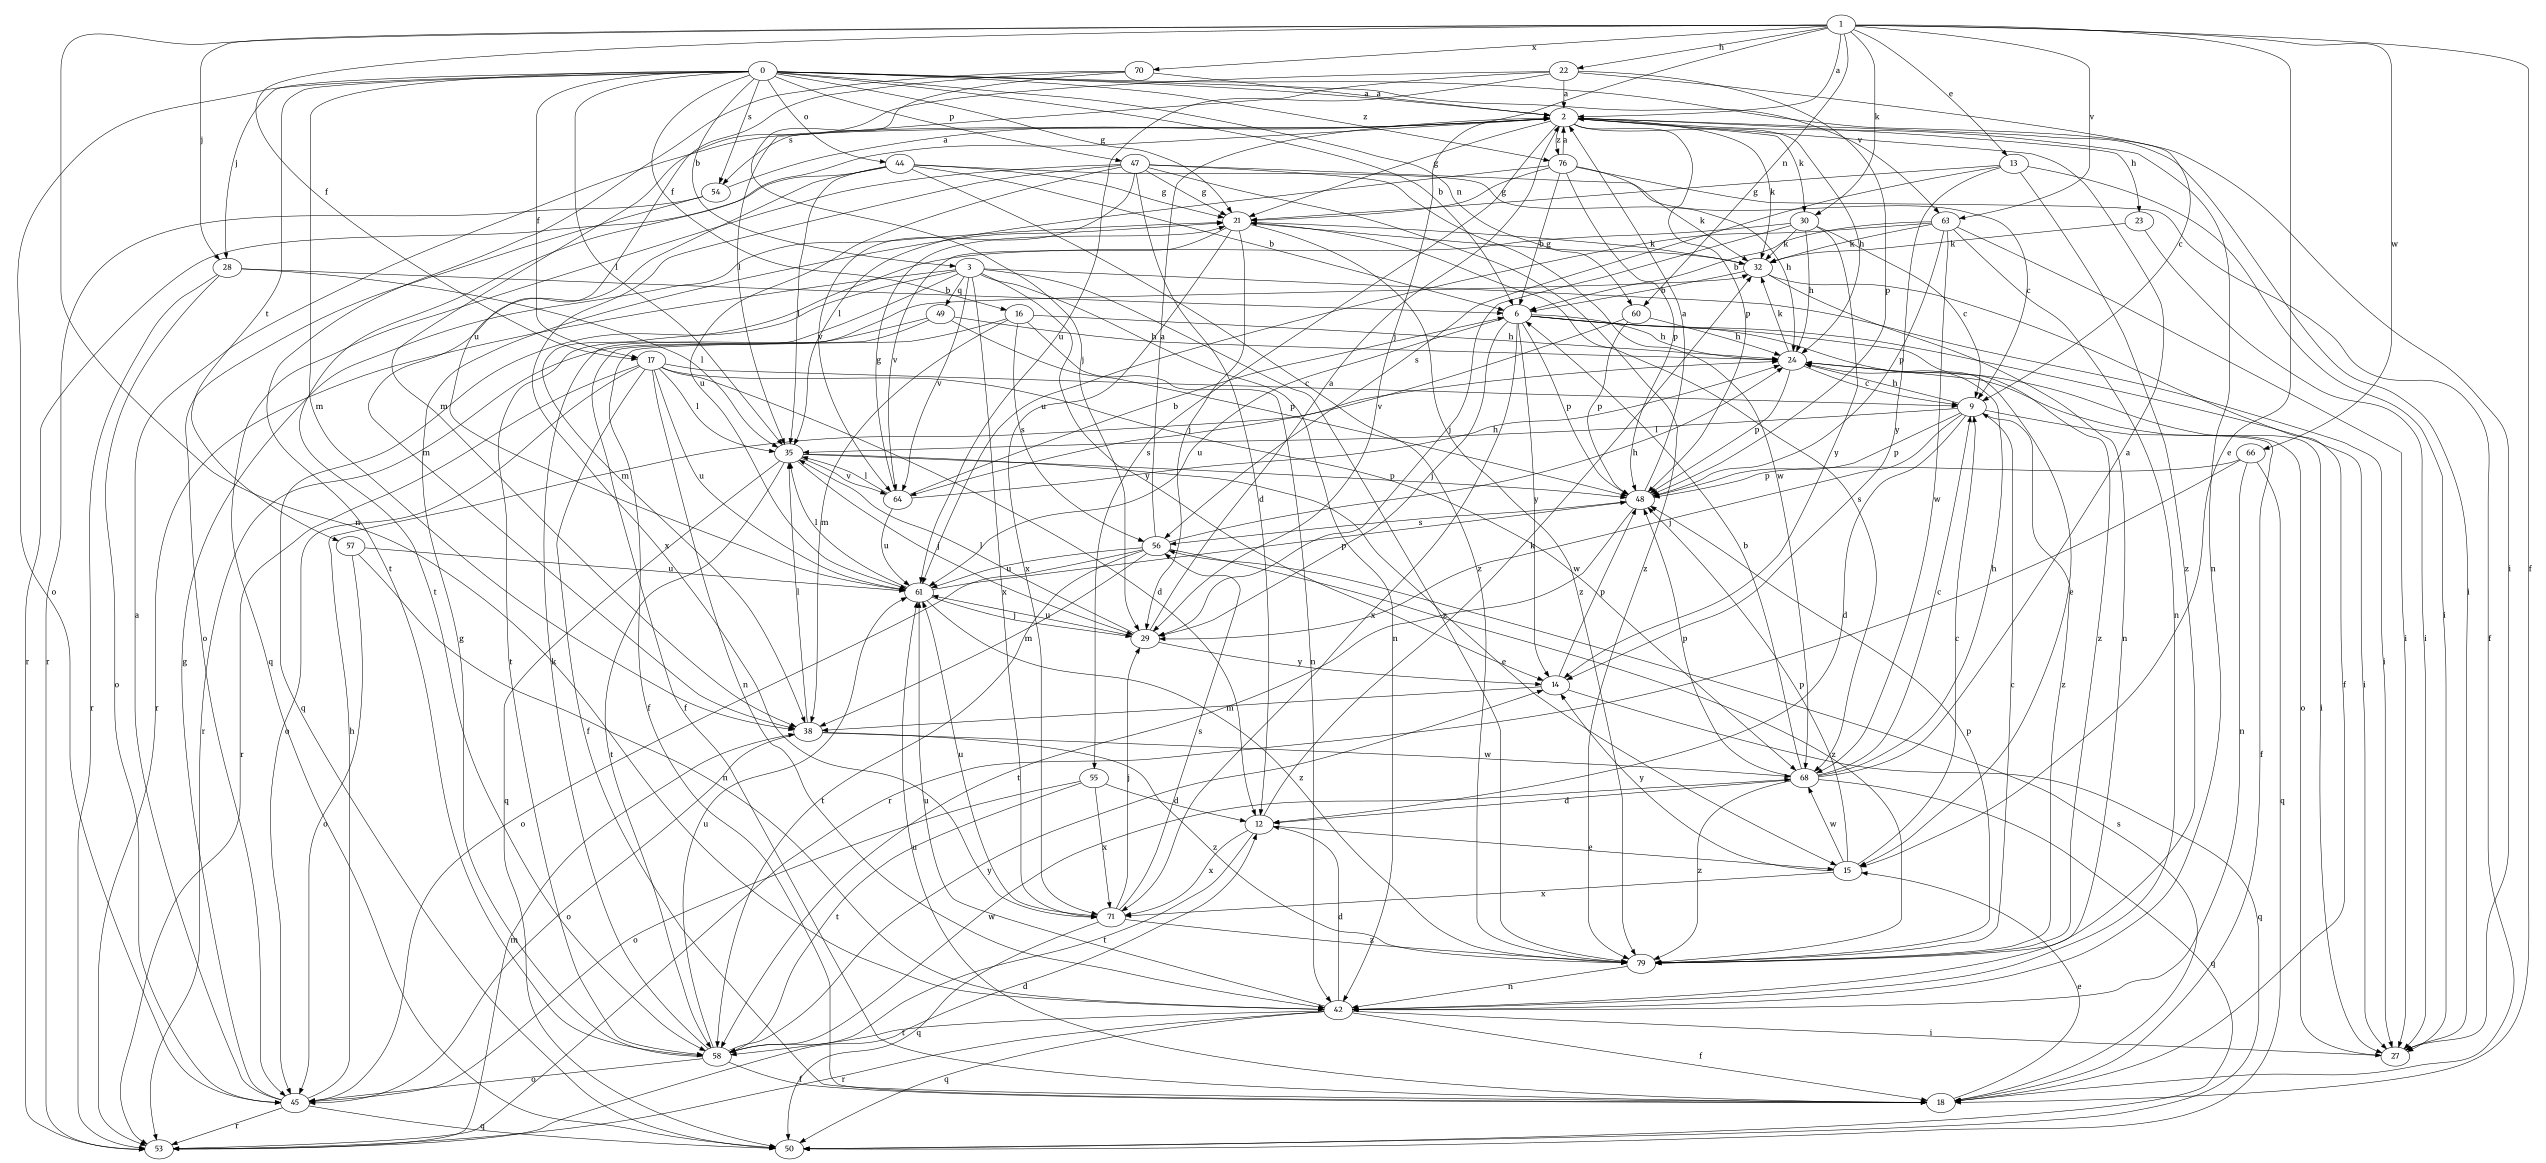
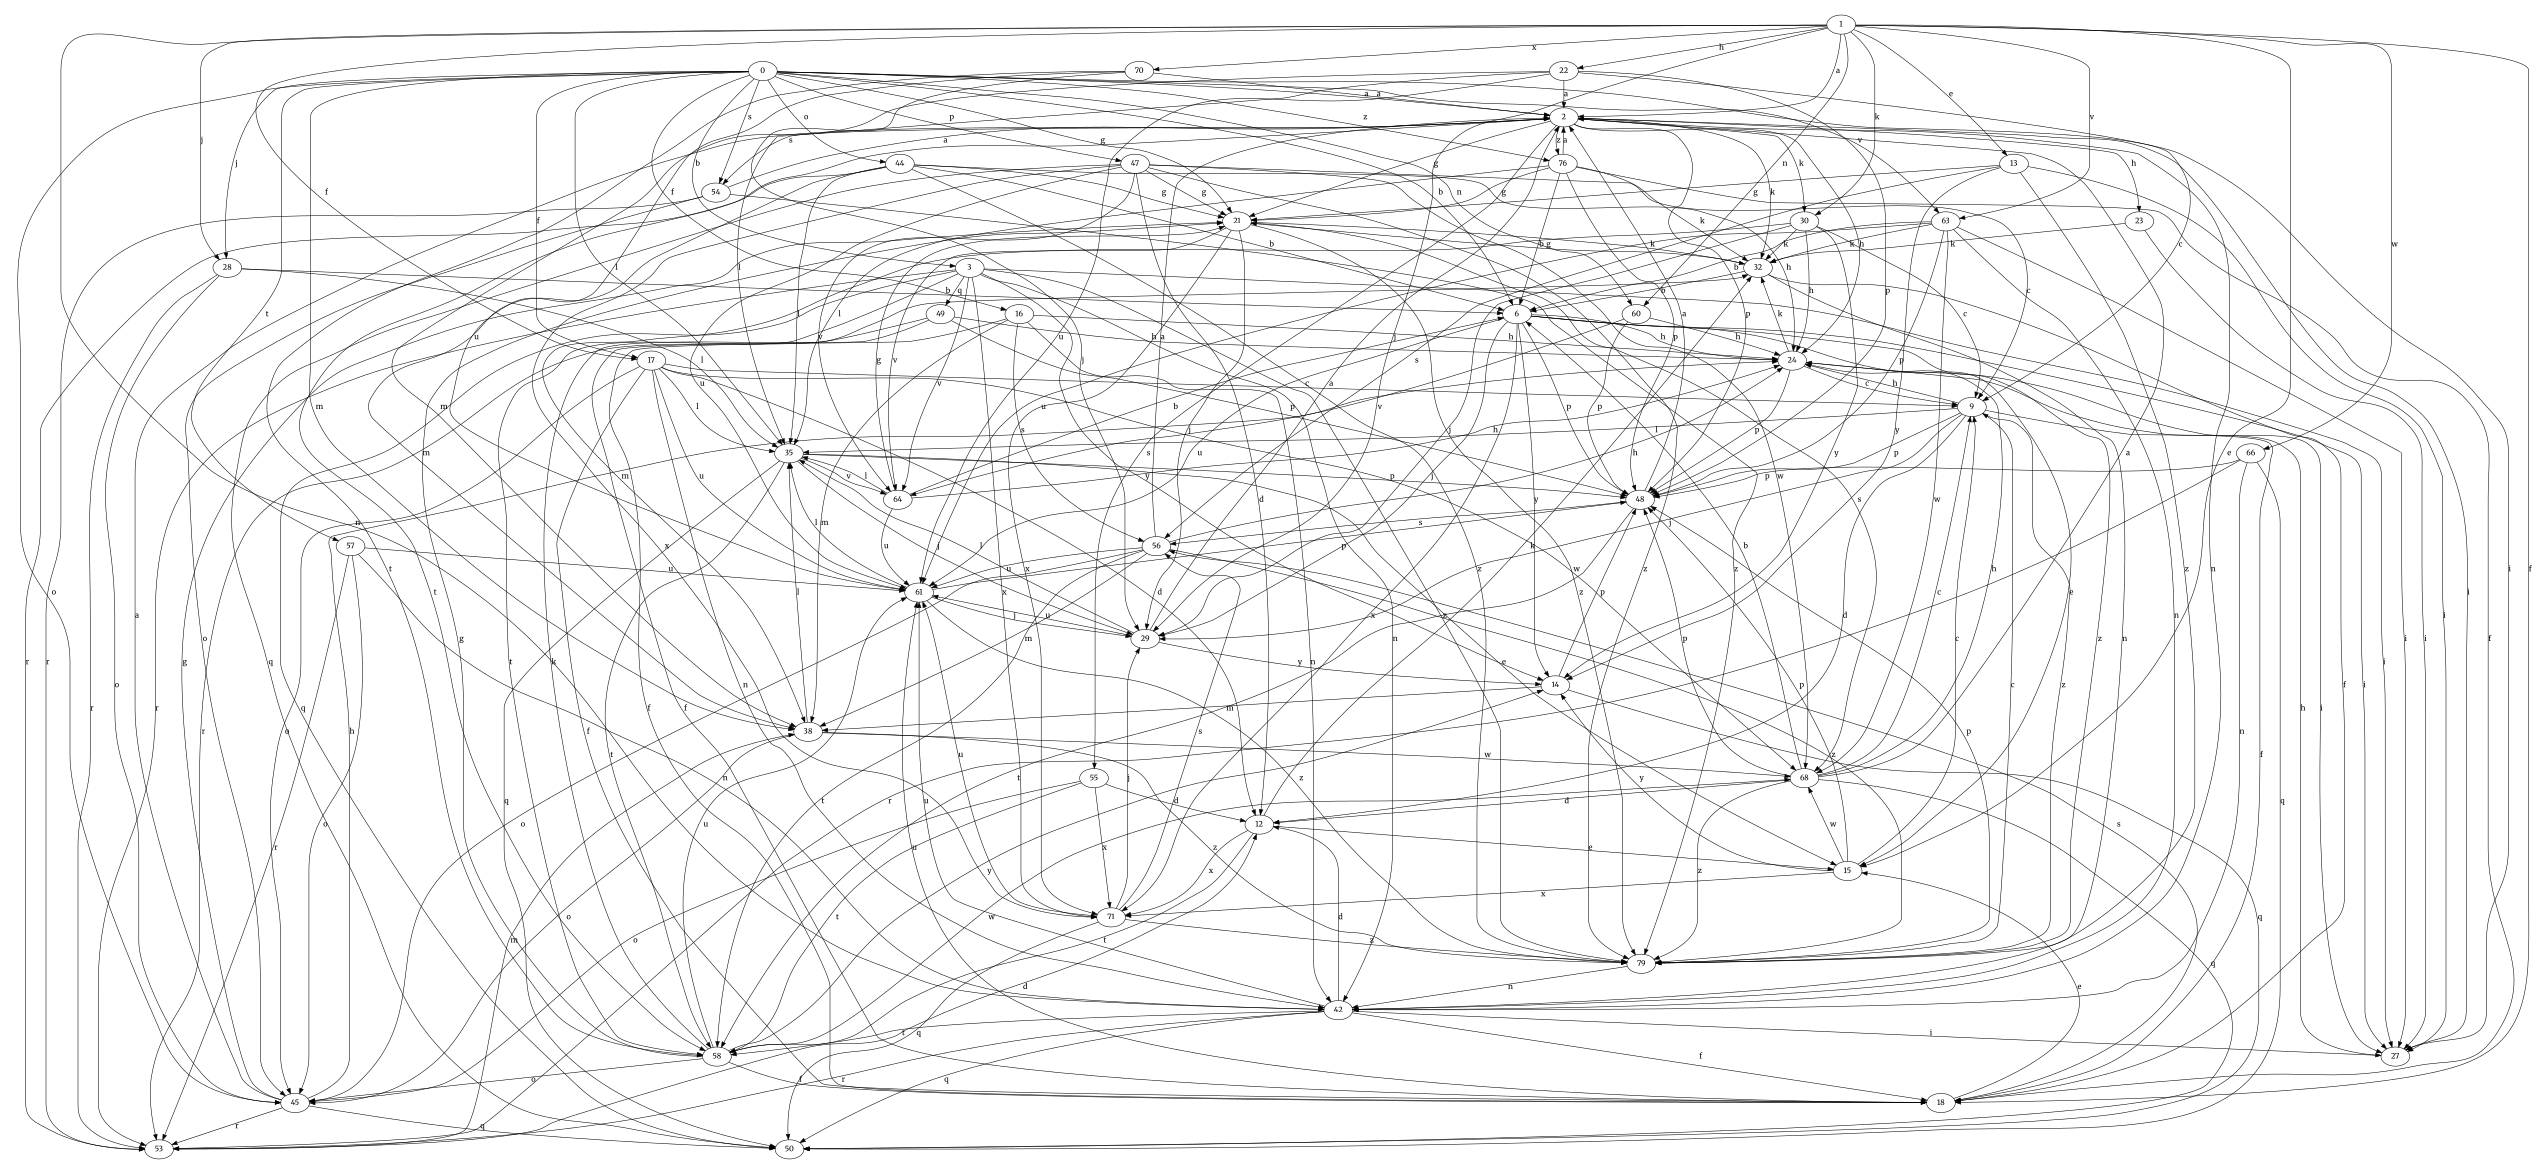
edge "54" -> "79": added, label "z"
edge "17" -> "53": now "57" -> "53"
edge "27" -> "24": label "o" -> "h"
